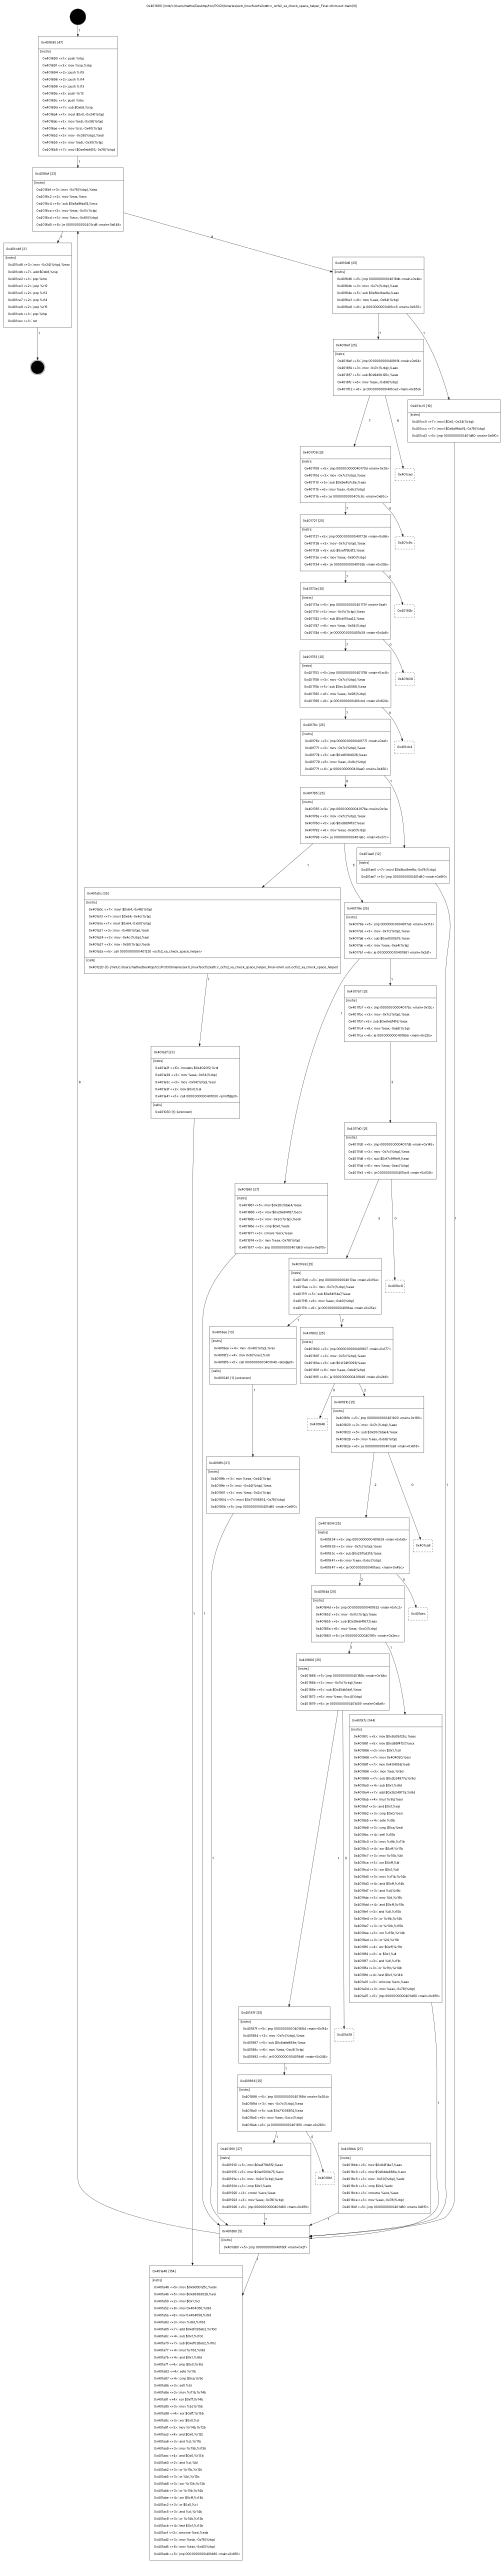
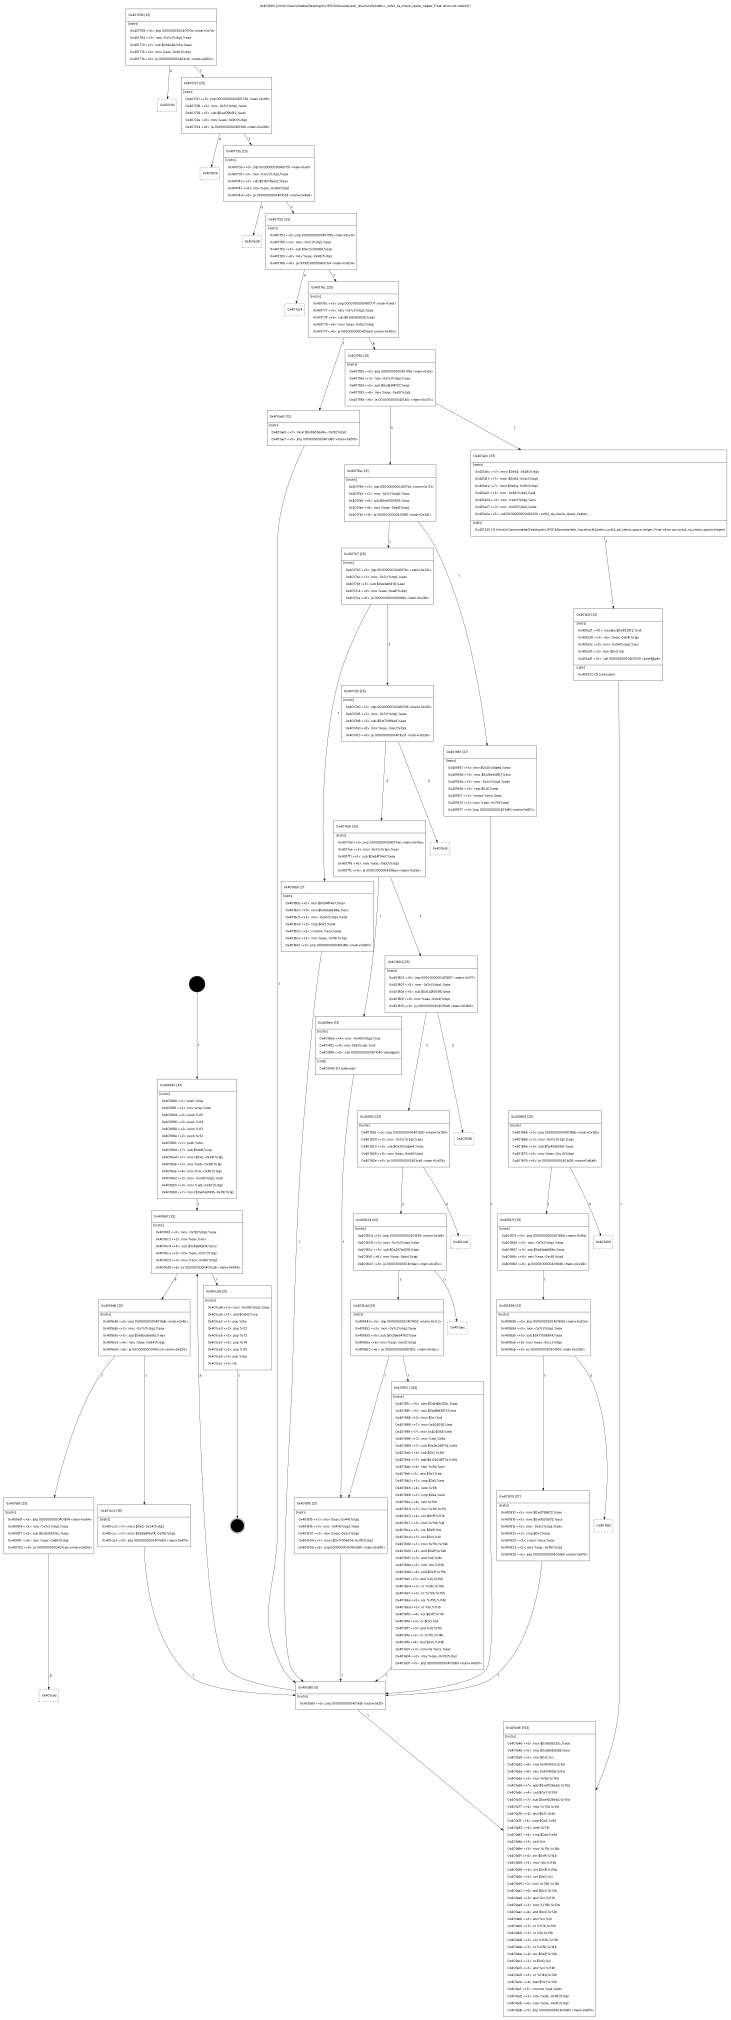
edge "0x4016ef [25]" -> "0x401708 [25]": removed, label "7"
edge "0x4017b7 [25]" -> "0x4018bb [27]": added, label "1"
edge "0x40184d [25]" -> "0x401866 [25]": now "0x40184d [25]" -> "0x4018fb [21]"
